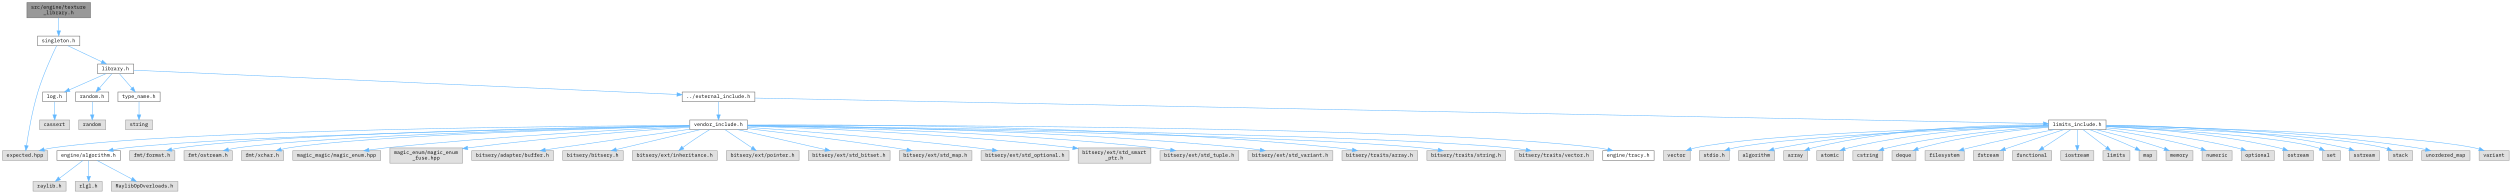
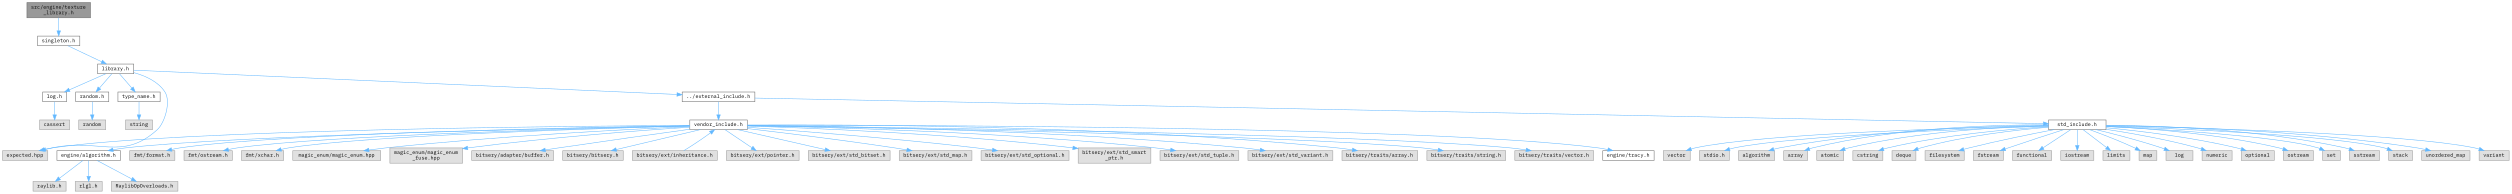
edge "singleton.h" -> "expected.hpp": now "library.h" -> "expected.hpp"
node "limits_include.h": label "limits_include.h" -> "std_include.h"
edge "vendor_include.h" -> "bitsery/ext/inheritance.h": reversed
node "magic_magic/magic_enum.hpp": label "magic_magic/magic_enum.hpp" -> "magic_enum/magic_enum.hpp"
node "memory": label "memory" -> "log"
